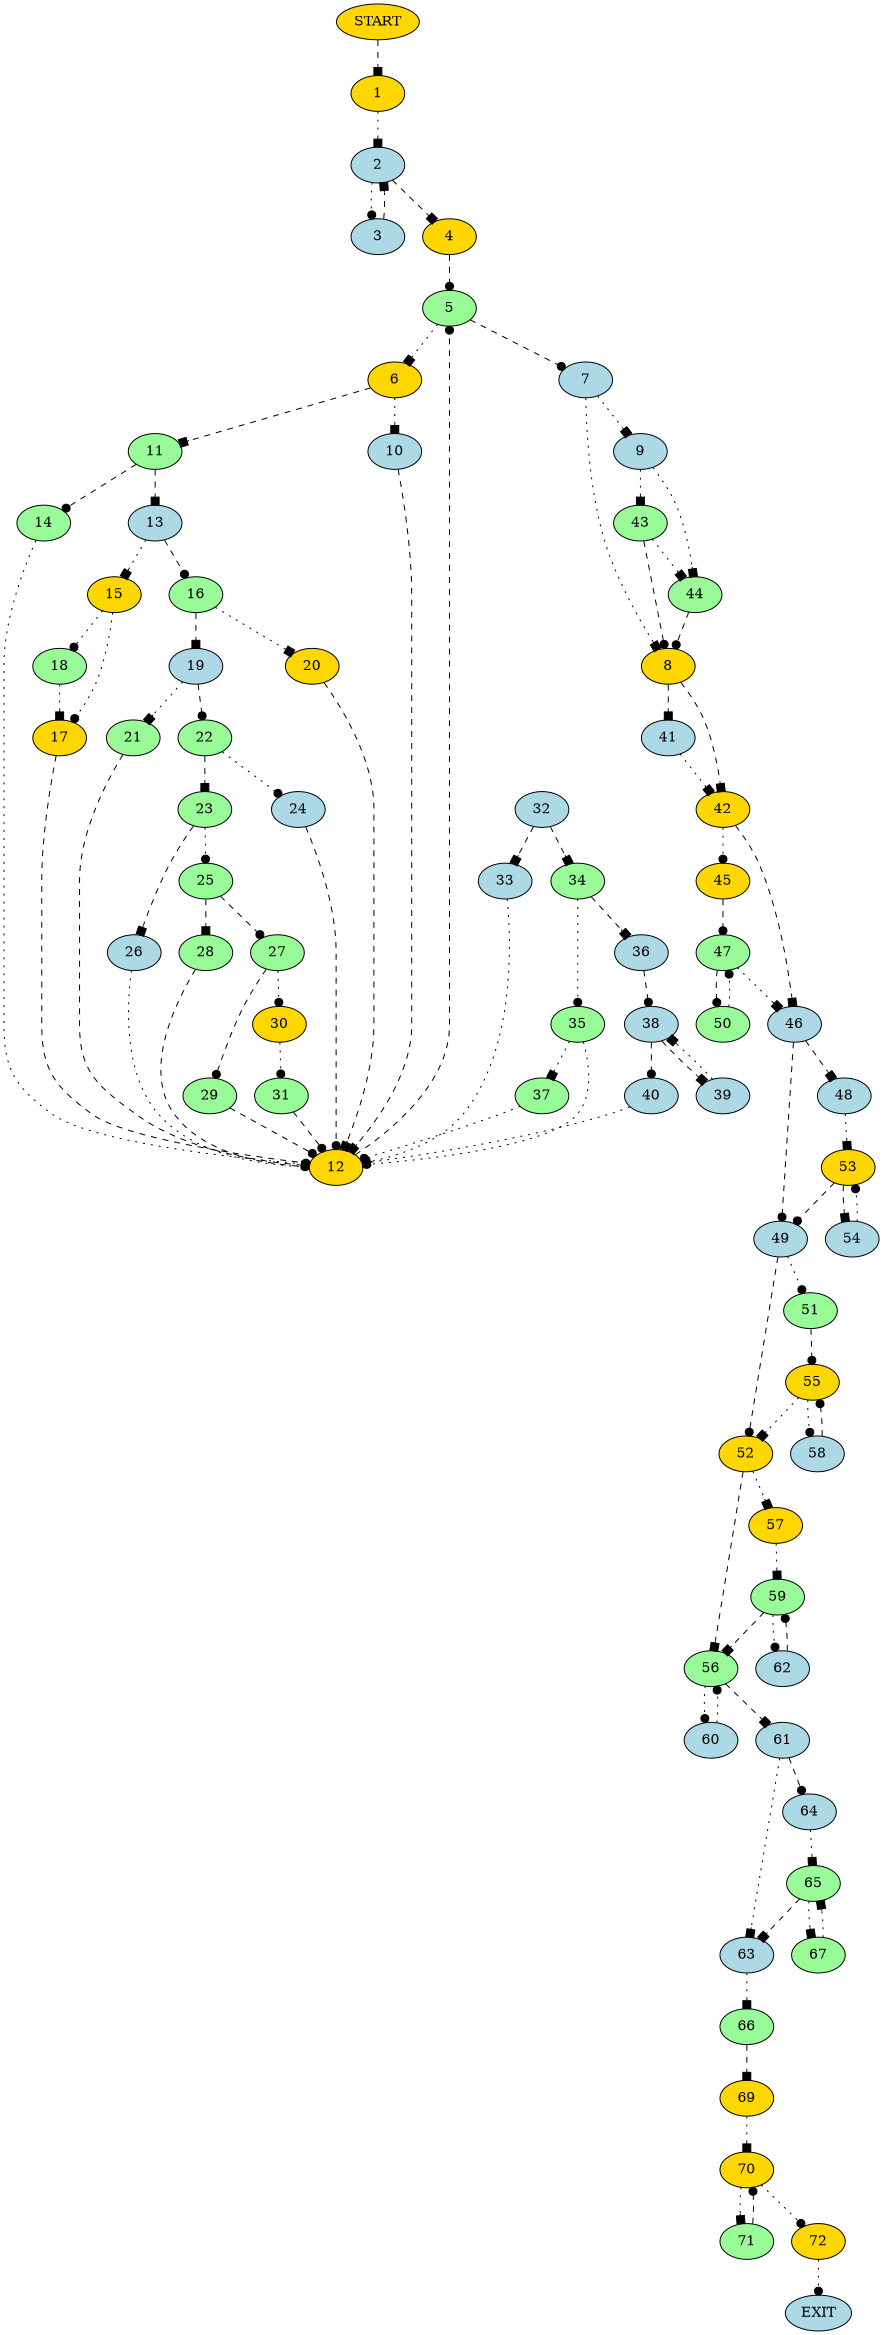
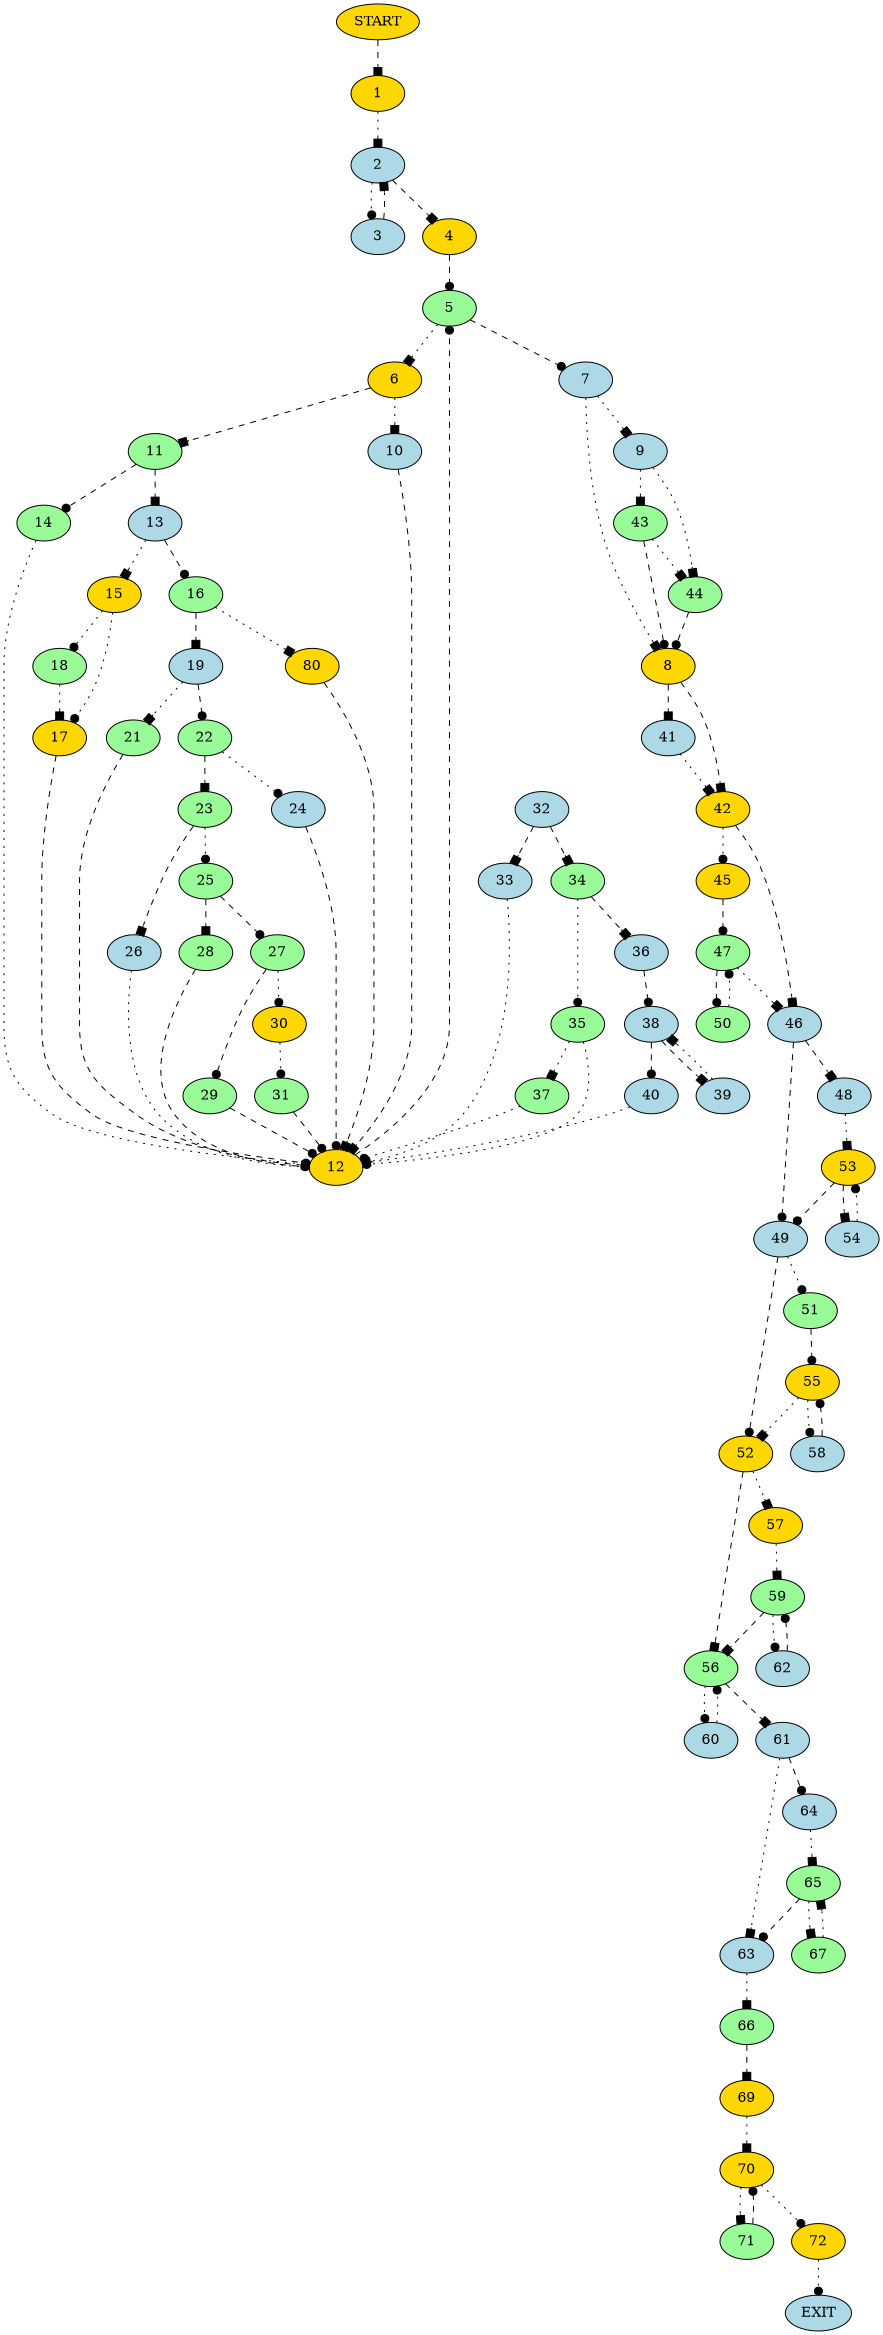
node "20": label "20" -> "80"
edge "65" -> "63": arrowhead box -> dot
